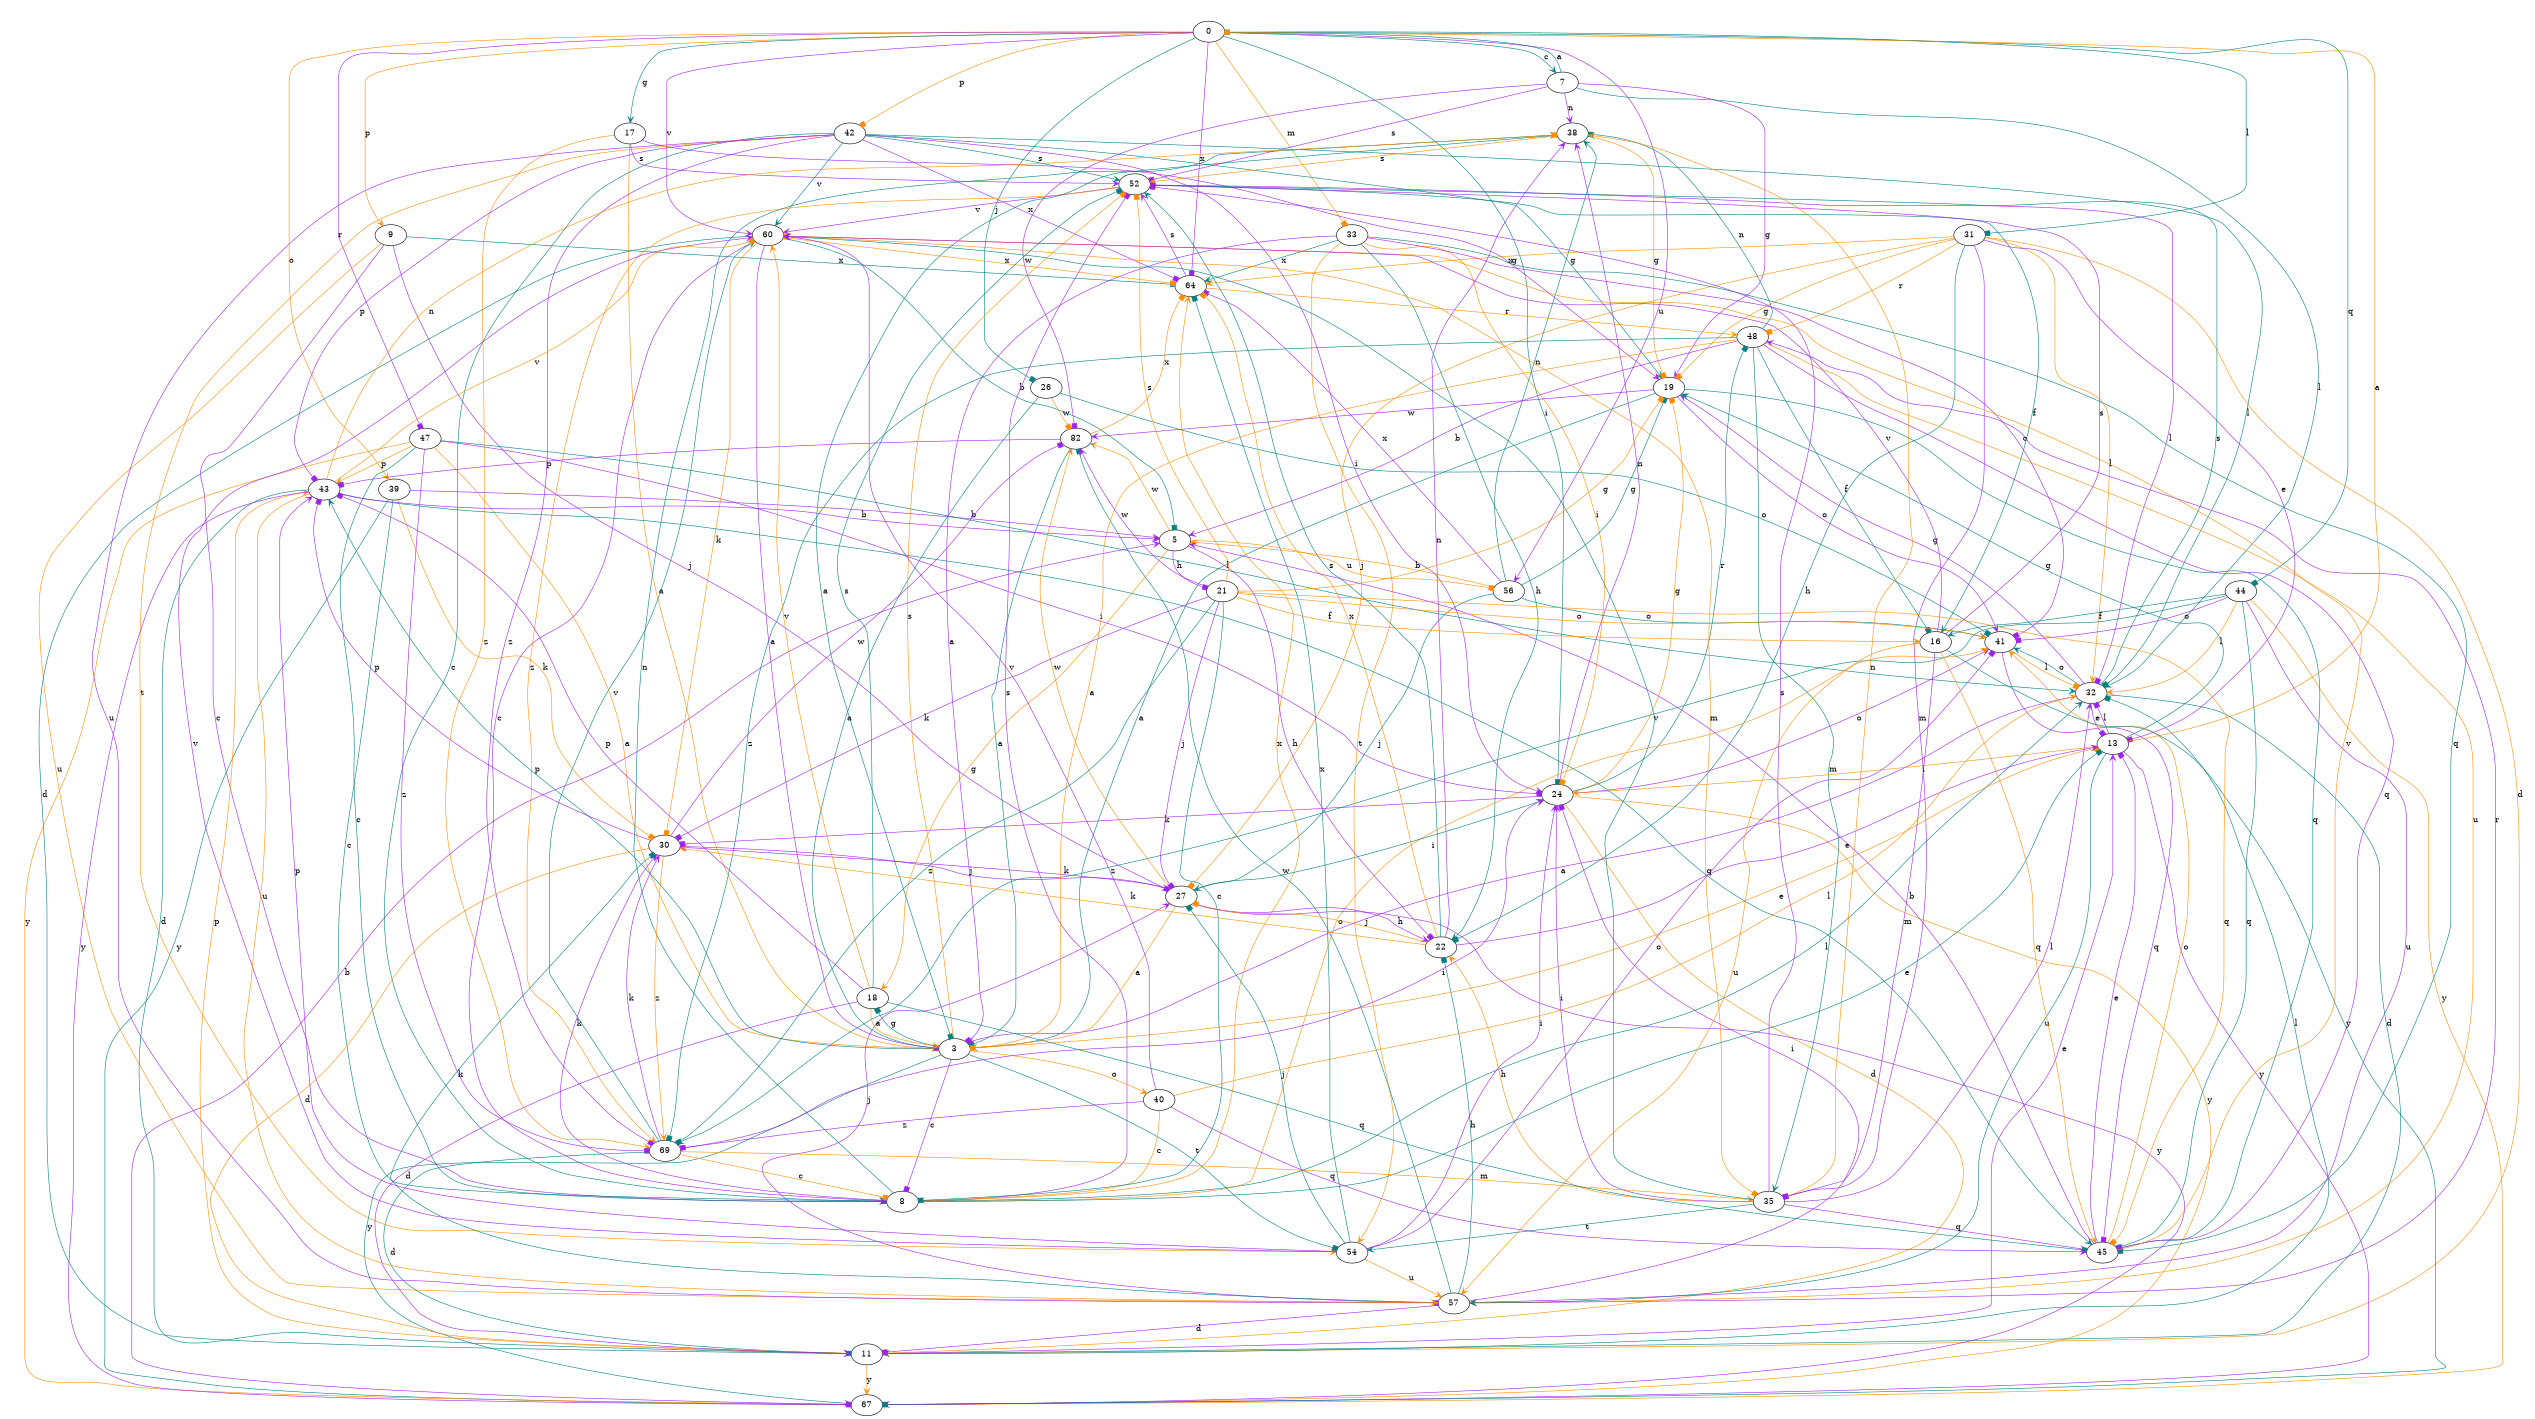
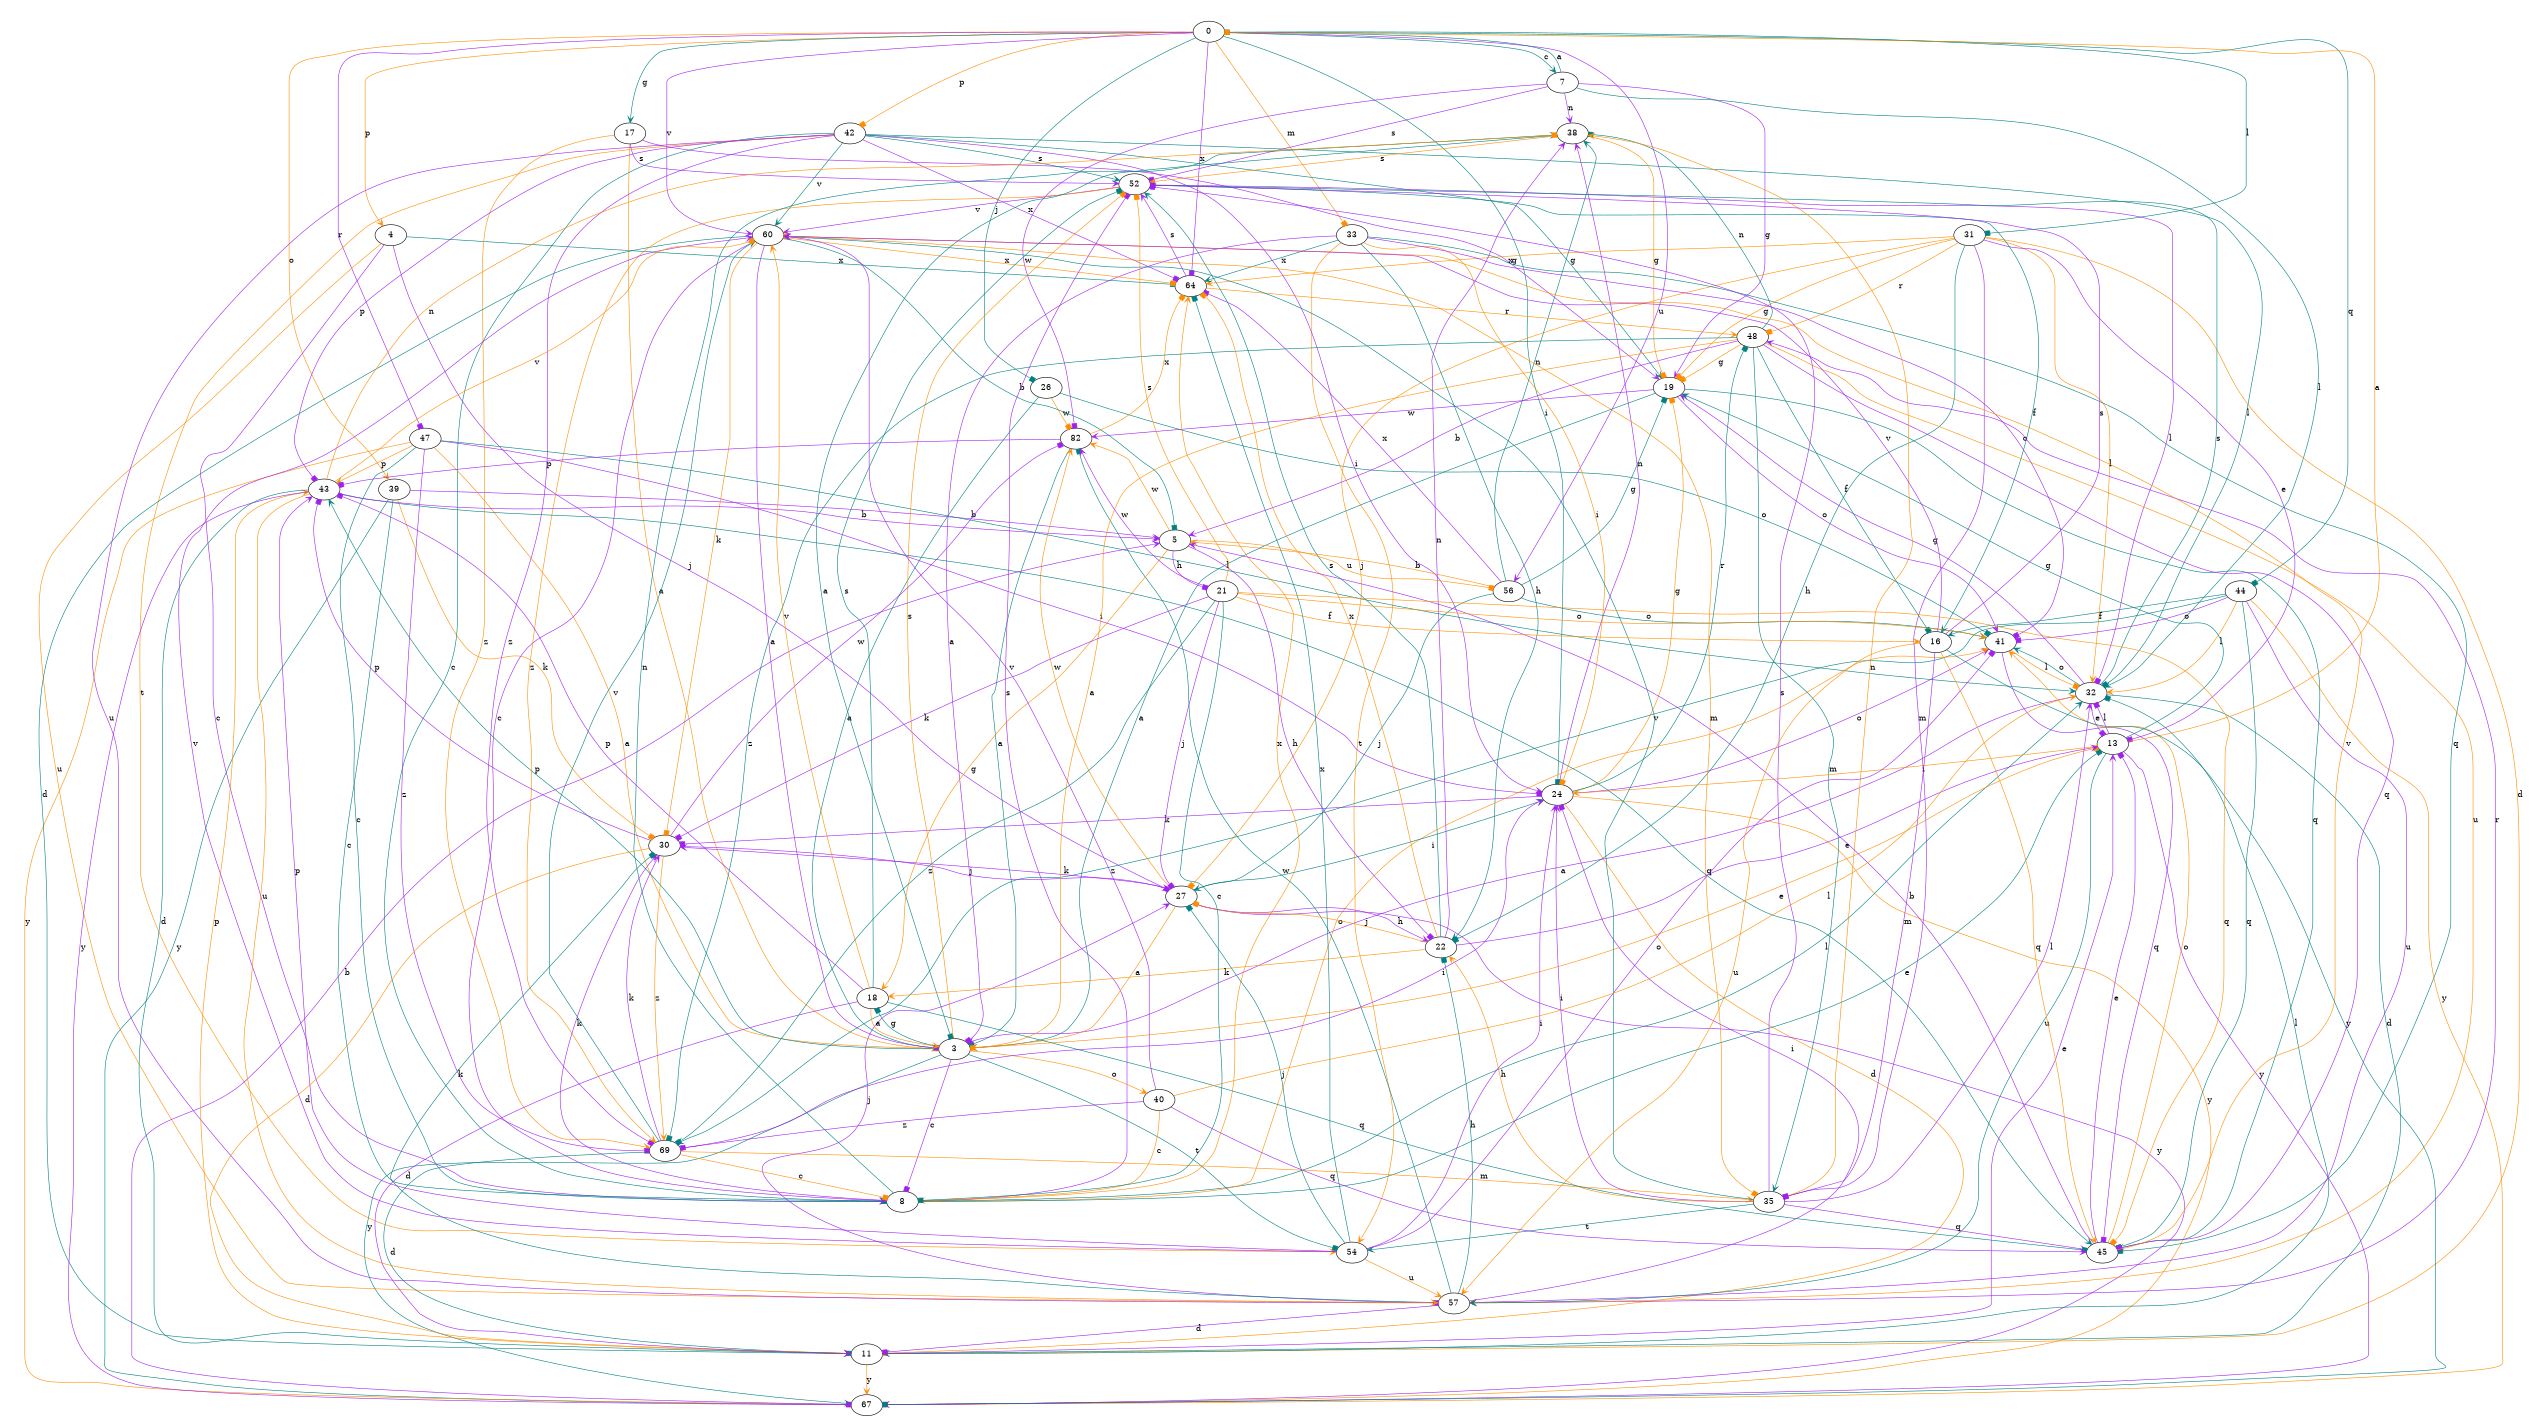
node "9": label "9" -> "4"
edge "21" -> "19": now "48" -> "19"
edge "22" -> "30": now "22" -> "18"
